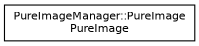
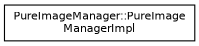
node "PureImageManager::PureImage PureImage": label "PureImageManager::PureImage PureImage" -> "PureImageManager::PureImage ManagerImpl"
